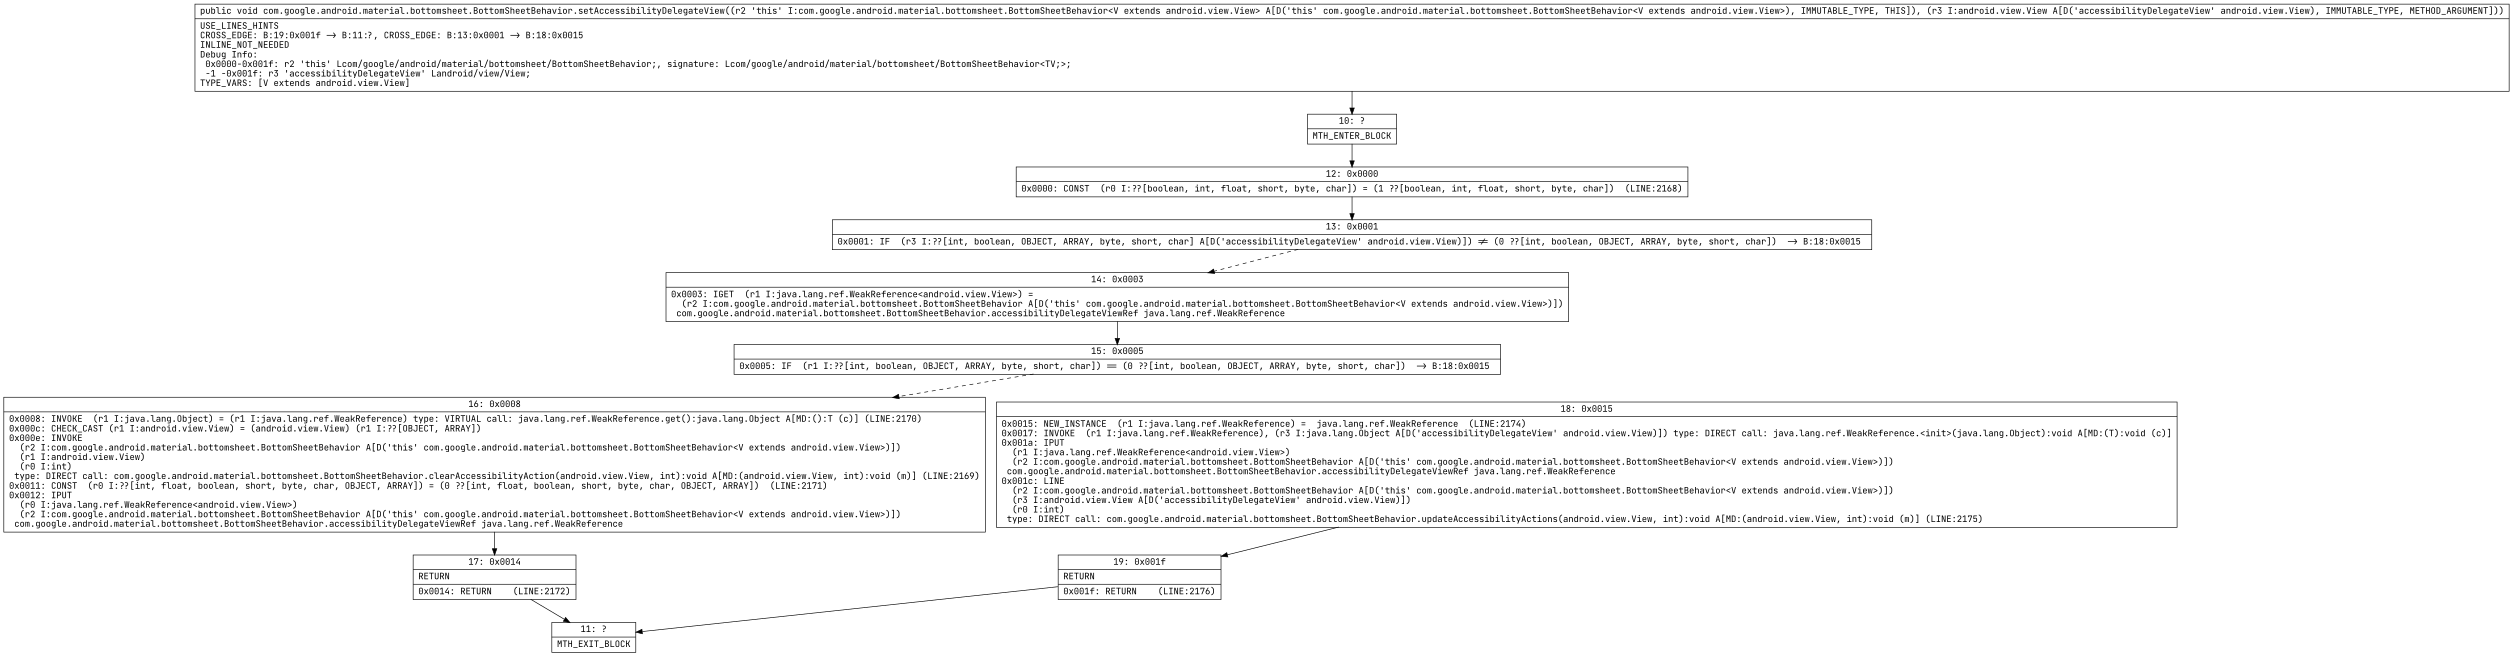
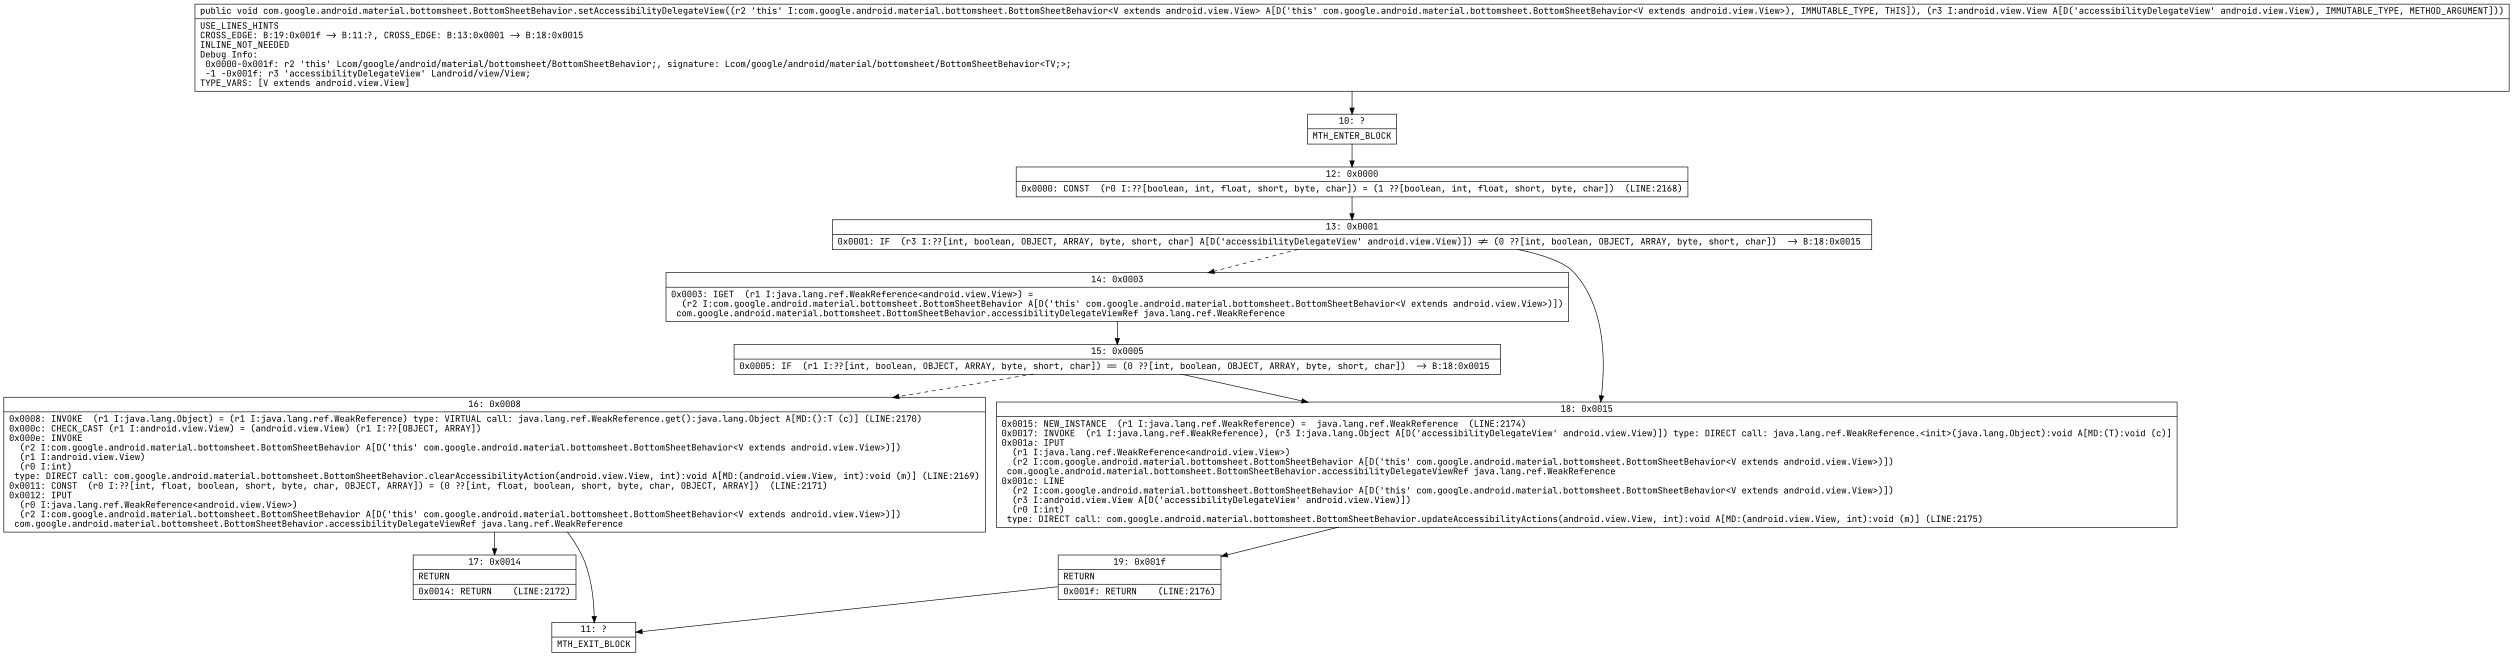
edge "13: 0x0001" -> "18: 0x0015": added
edge "15: 0x0005" -> "18: 0x0015": added
edge "17: 0x0014" -> "11: ?": now "16: 0x0008" -> "11: ?"
